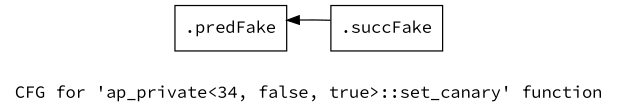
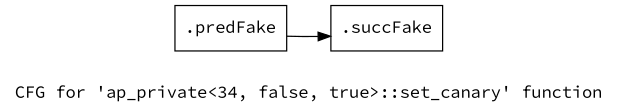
edge ".succFake" -> ".predFake": reversed
